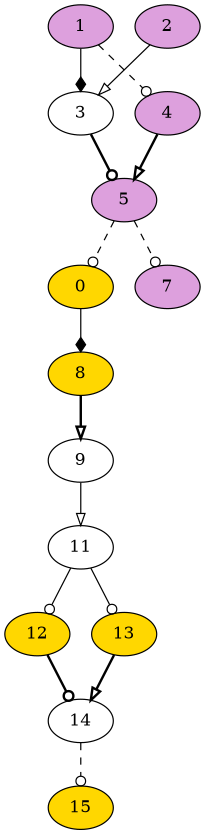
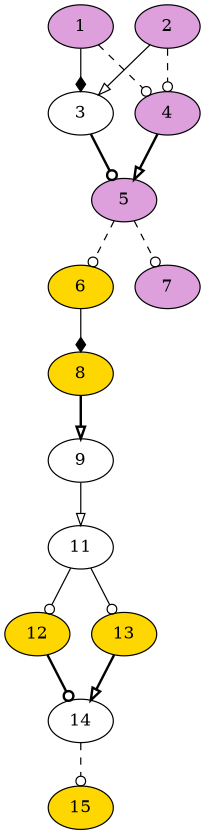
edge "2" -> "4": added
node "0": label "0" -> "6"
